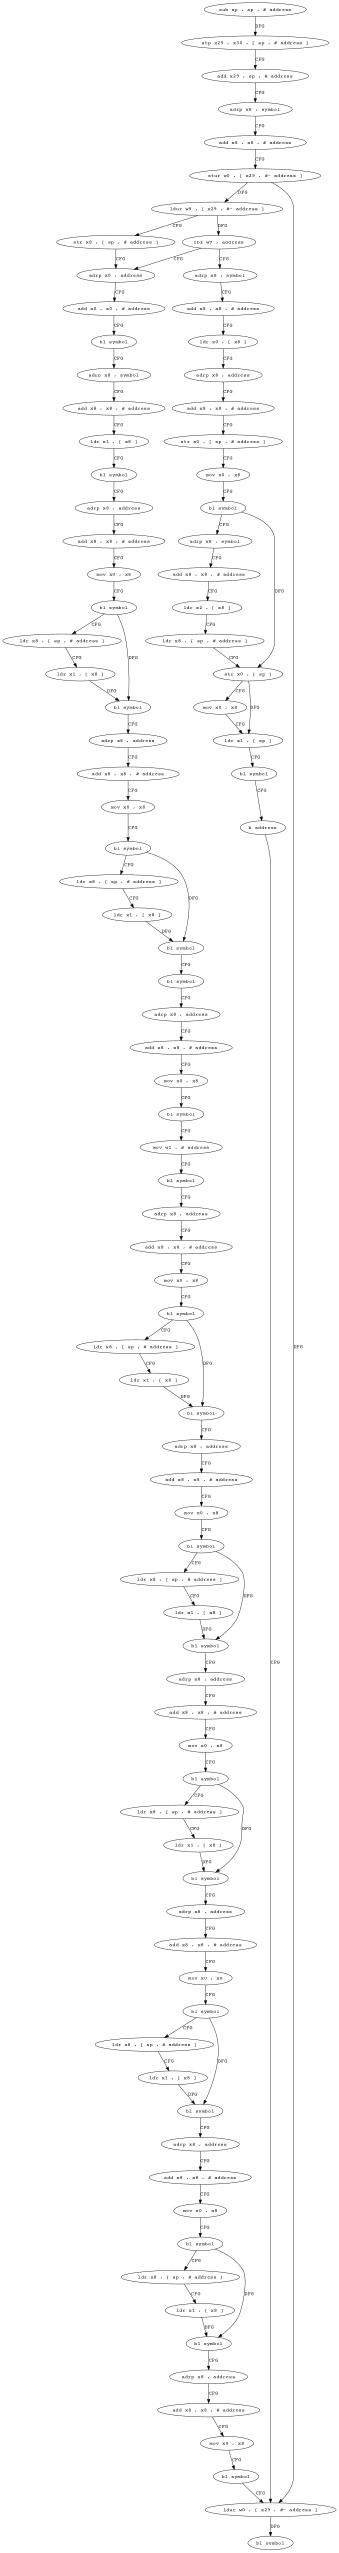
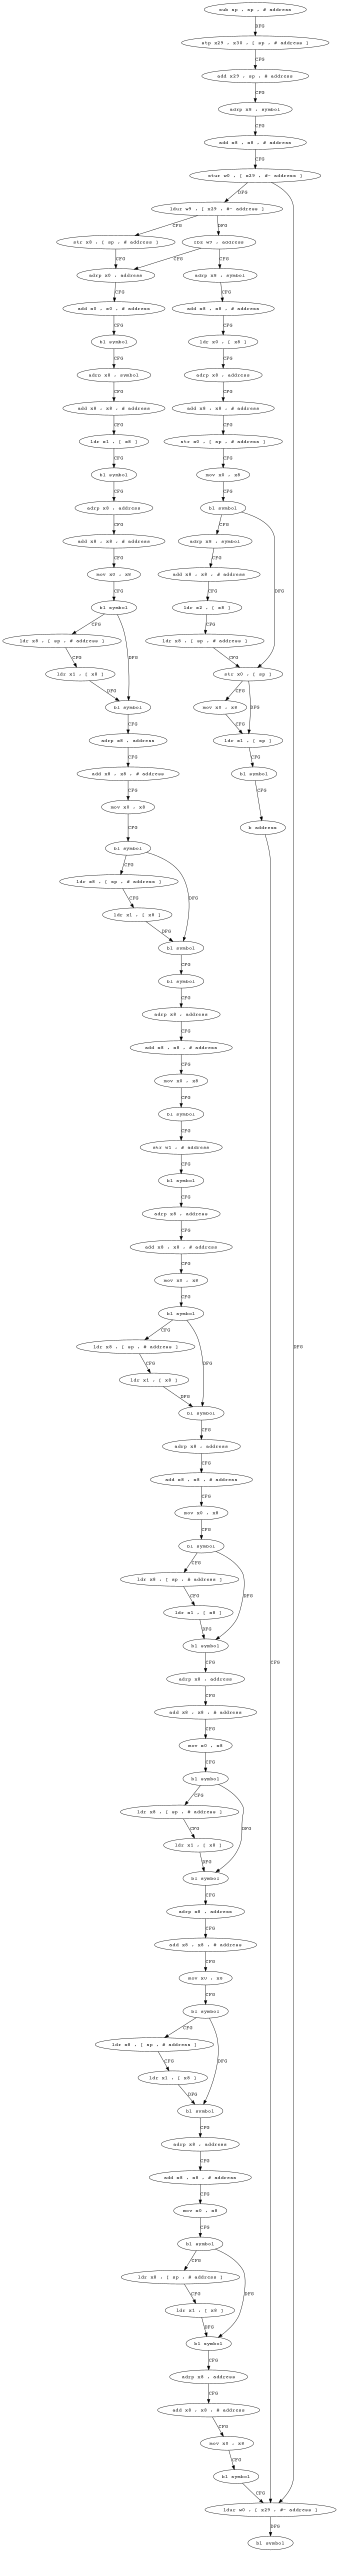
node "mov w1 , # address": label "mov w1 , # address" -> "str w1 , # address"
